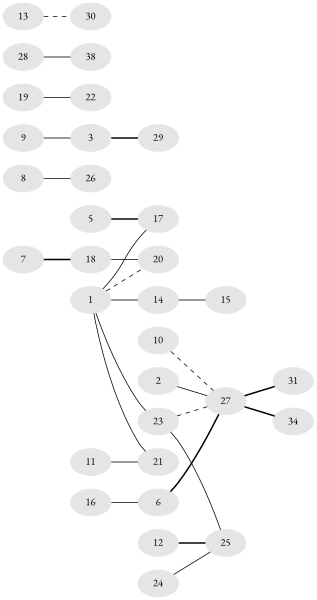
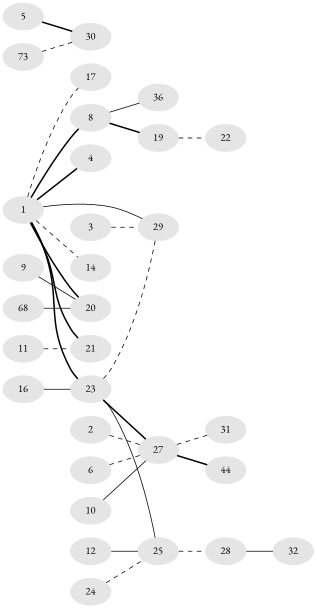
node "13": label "13" -> "73"
node "38": label "38" -> "32"
edge "19" -- "22": style solid -> dashed
edge "8" -- "19": added
edge "9" -- "3": now "9" -- "20"
edge "3" -- "29": style bold -> dashed
node "4": added
edge "8" -- "1": added
node "26": label "26" -> "36"
edge "1" -- "29": added
edge "5" -- "17": now "5" -- "30"
node "7": removed
node "18": label "18" -> "68"
edge "17" -- "1": style solid -> dashed
edge "20" -- "1": style dashed -> bold
edge "1" -- "14": style solid -> dashed
node "15": removed
edge "29" -- "23": added
edge "1" -- "23": style solid -> bold
edge "10" -- "27": style dashed -> solid
edge "1" -- "21": style solid -> bold
edge "2" -- "27": style solid -> dashed
edge "31" -- "27": style bold -> dashed
edge "27" -- "23": style dashed -> bold
node "34": label "34" -> "44"
edge "27" -- "6": style bold -> dashed
edge "11" -- "21": style solid -> dashed
edge "16" -- "6": now "16" -- "23"
edge "12" -- "25": style bold -> solid
edge "25" -- "28": added
edge "25" -- "24": style solid -> dashed
